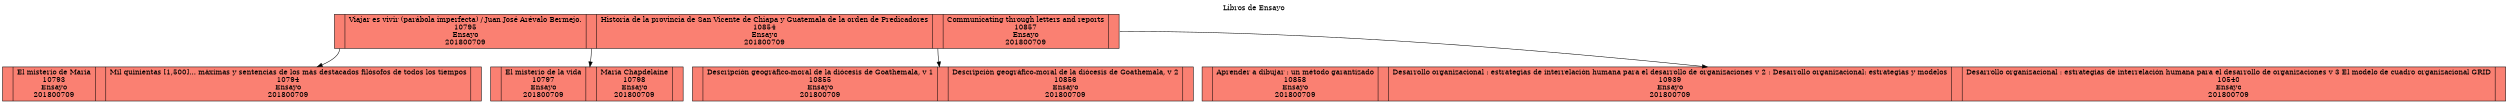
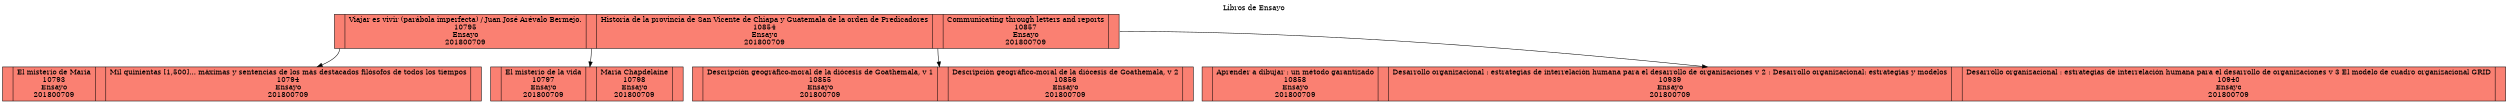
node "Aprender a dibujar : un método garantizado": text "10540" -> "10940"
